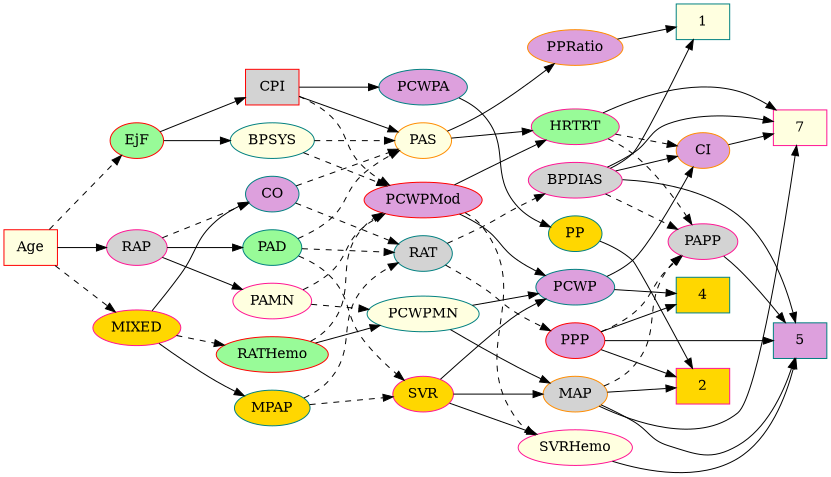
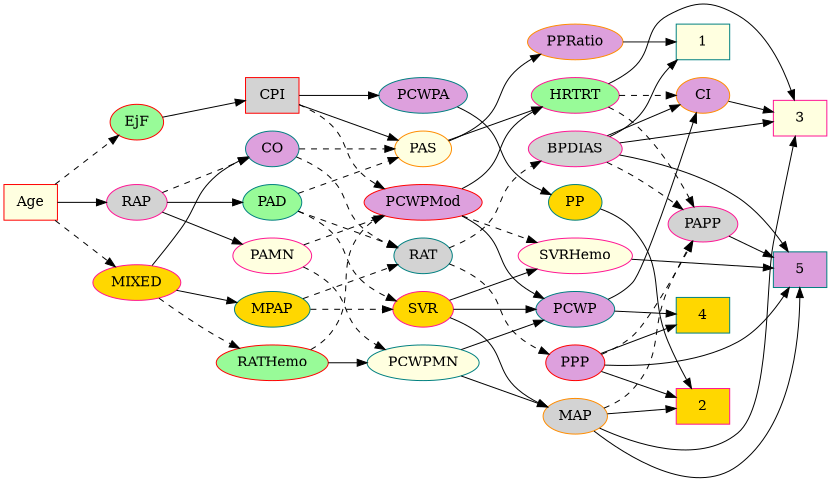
node "7": label "7" -> "3"
node "BPSYS": removed
